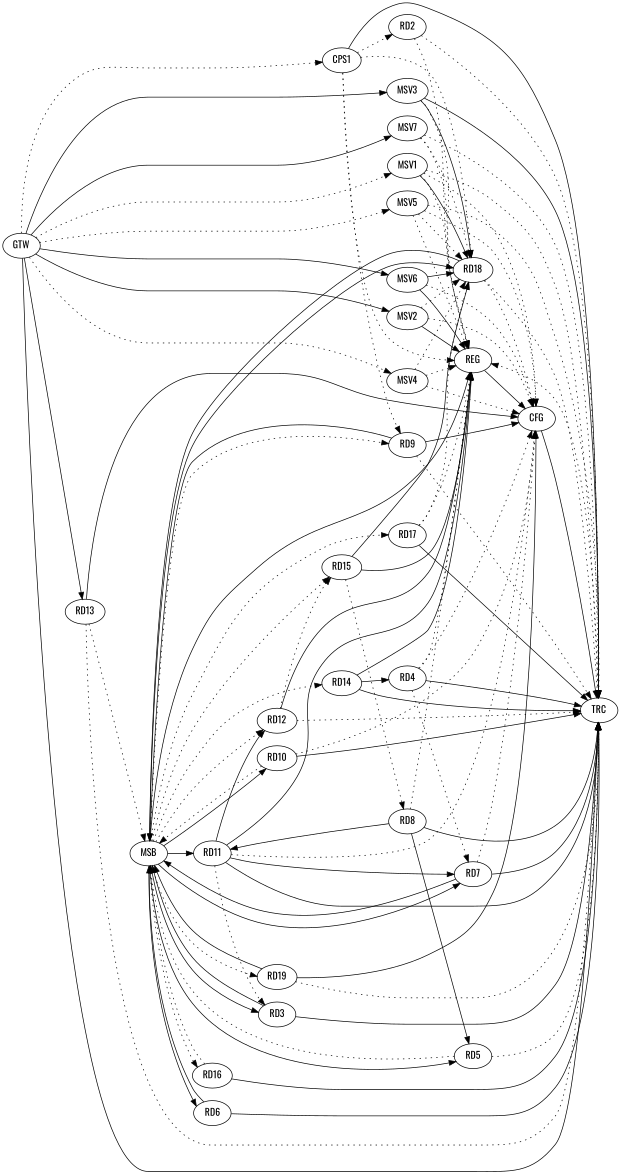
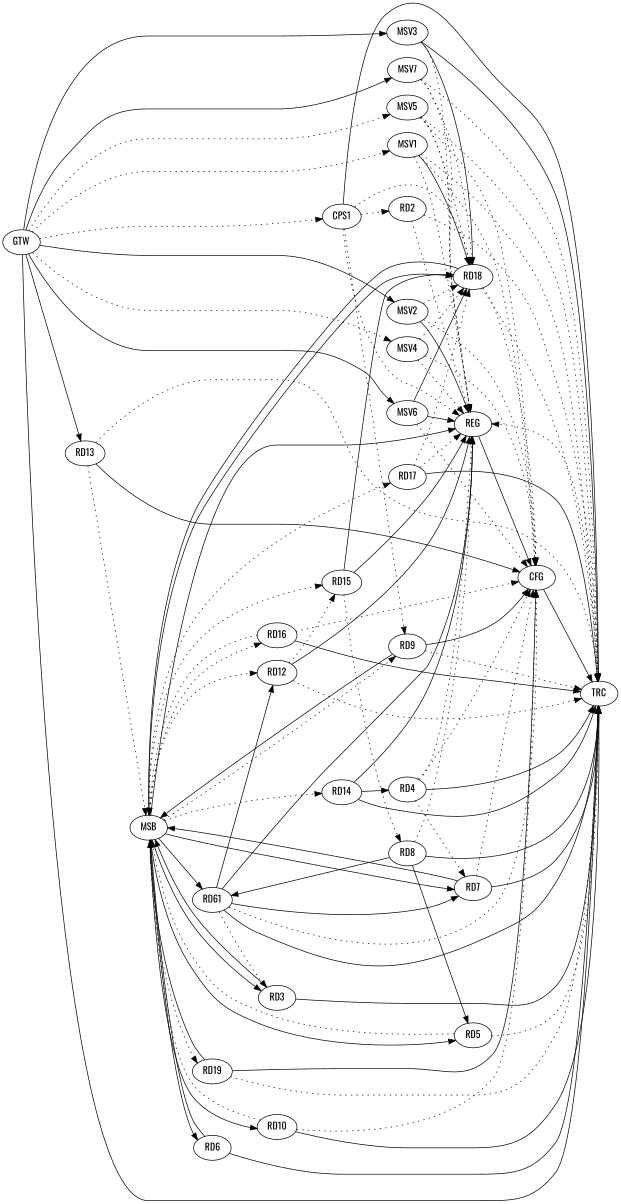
edge "RD16" -> "CFG": added
node "RD11": label "RD11" -> "RD61"
